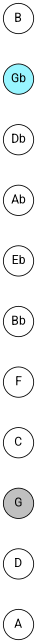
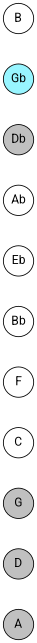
node "Db": fillcolor white -> gray
node "D": fillcolor white -> gray
node "A": fillcolor white -> gray
